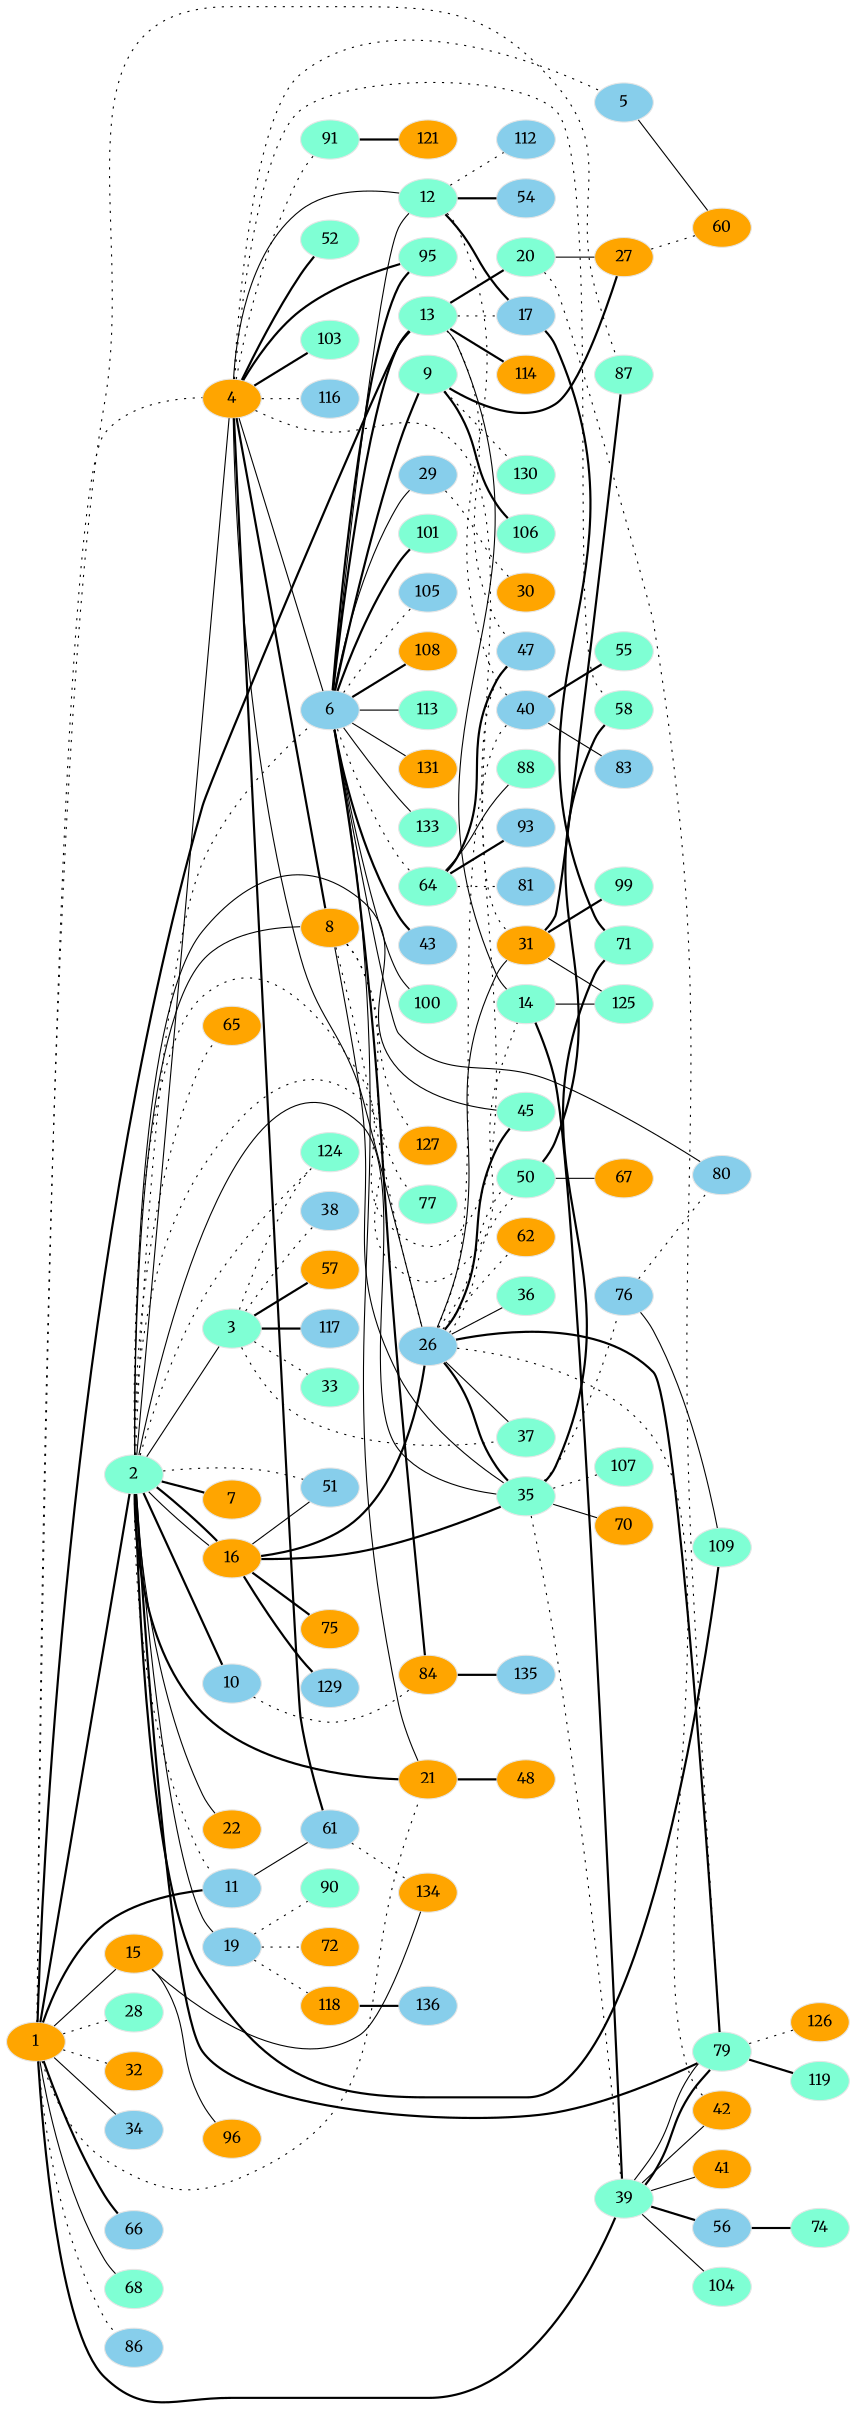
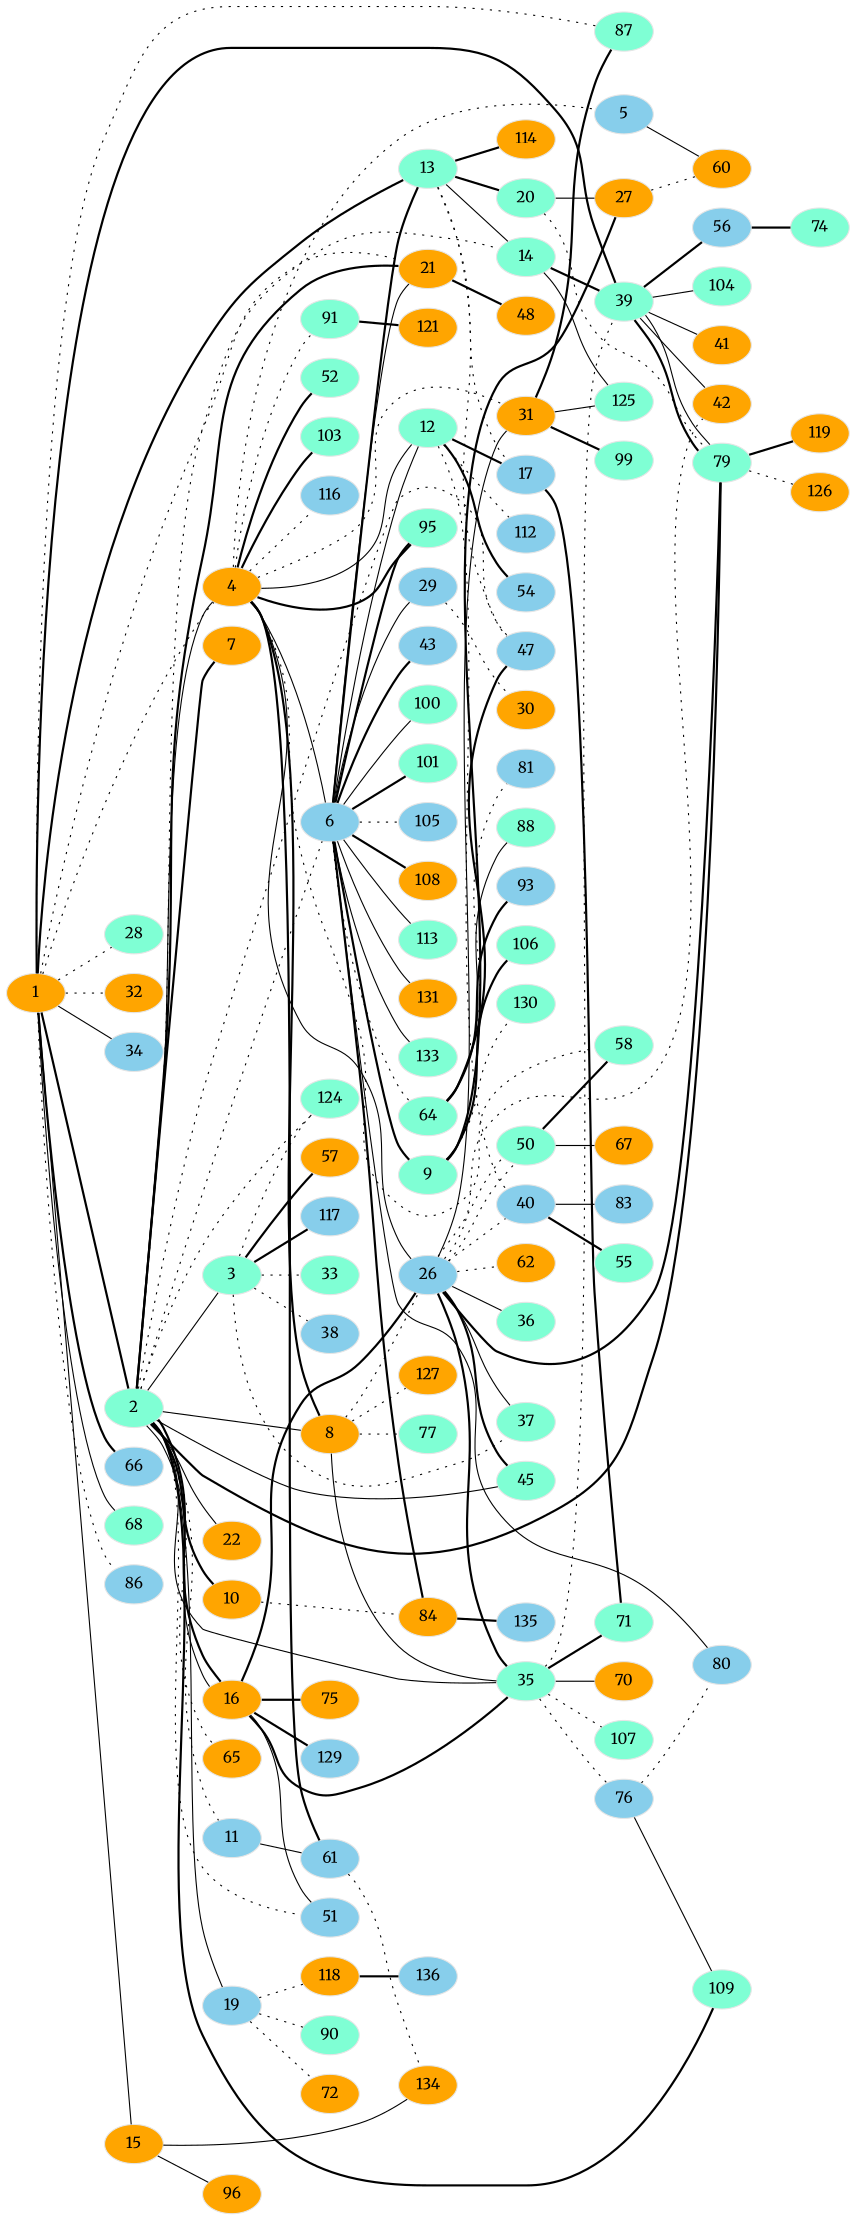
node "10": fillcolor skyblue -> orange
edge "11" -- "1": removed
node "119": fillcolor aquamarine -> orange
